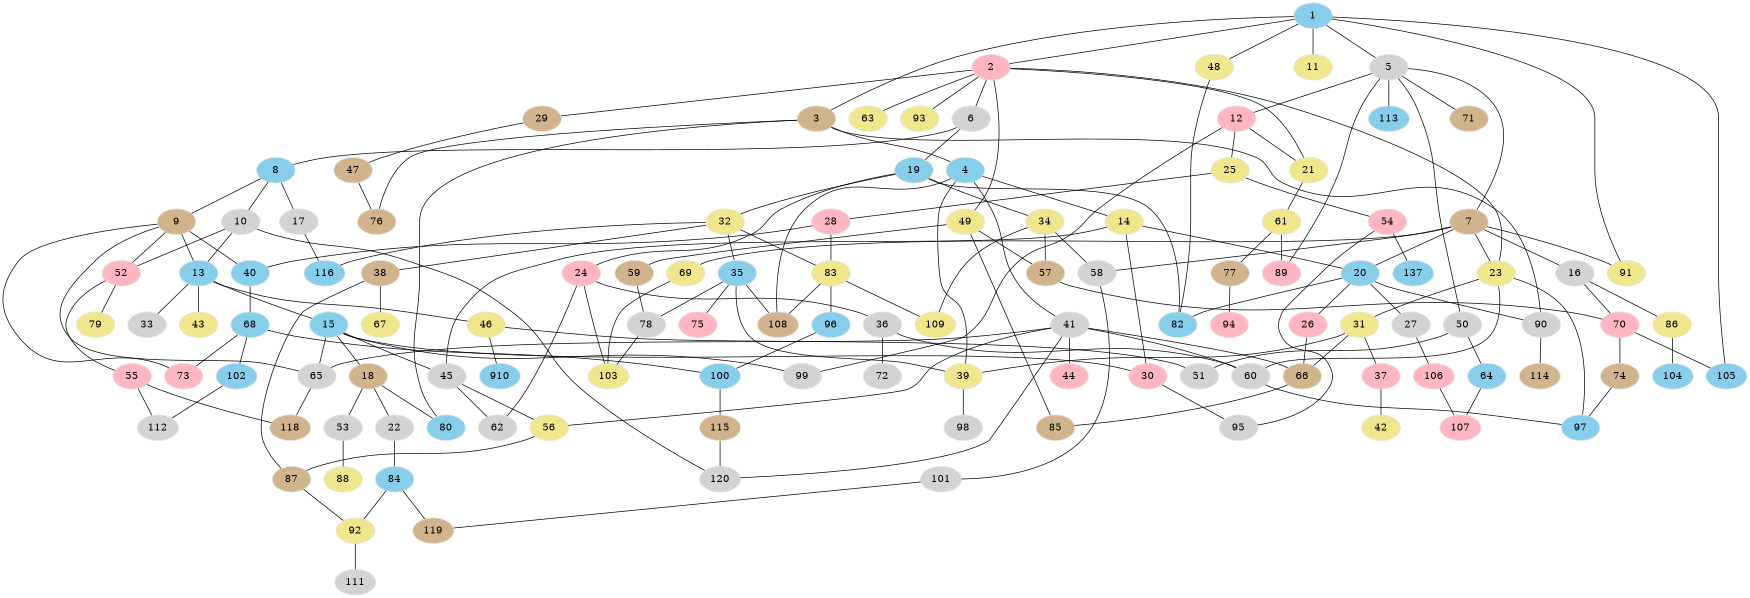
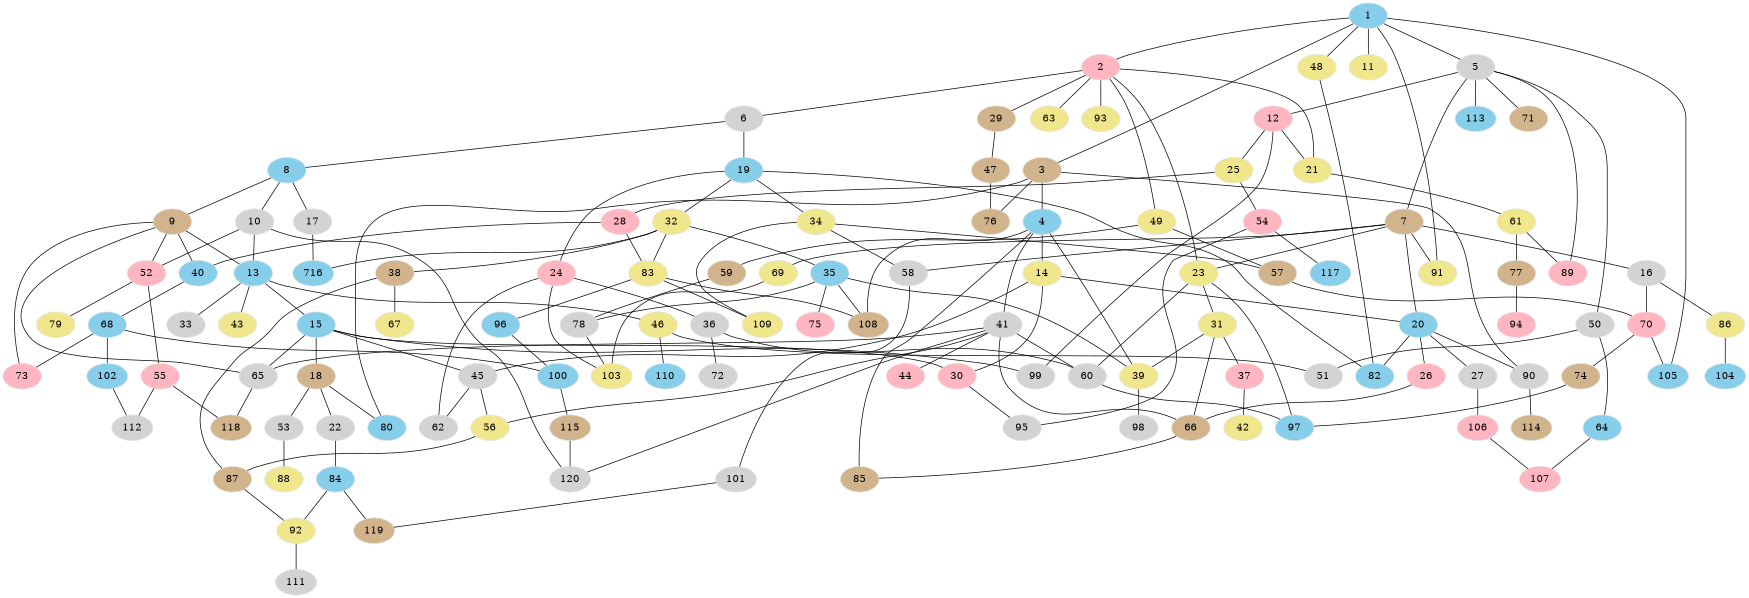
node "116": label "116" -> "716"
node "137": label "137" -> "117"
edge "49" -- "85": now "4" -- "85"
node "910": label "910" -> "110"
